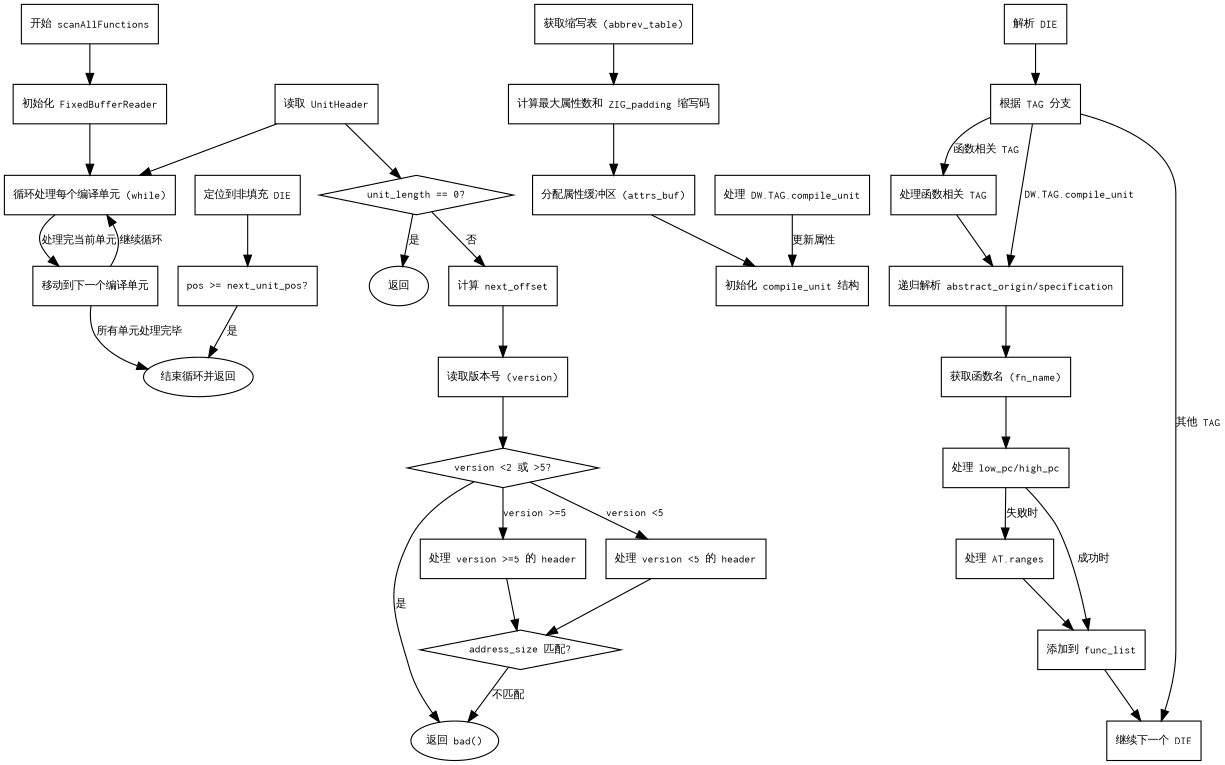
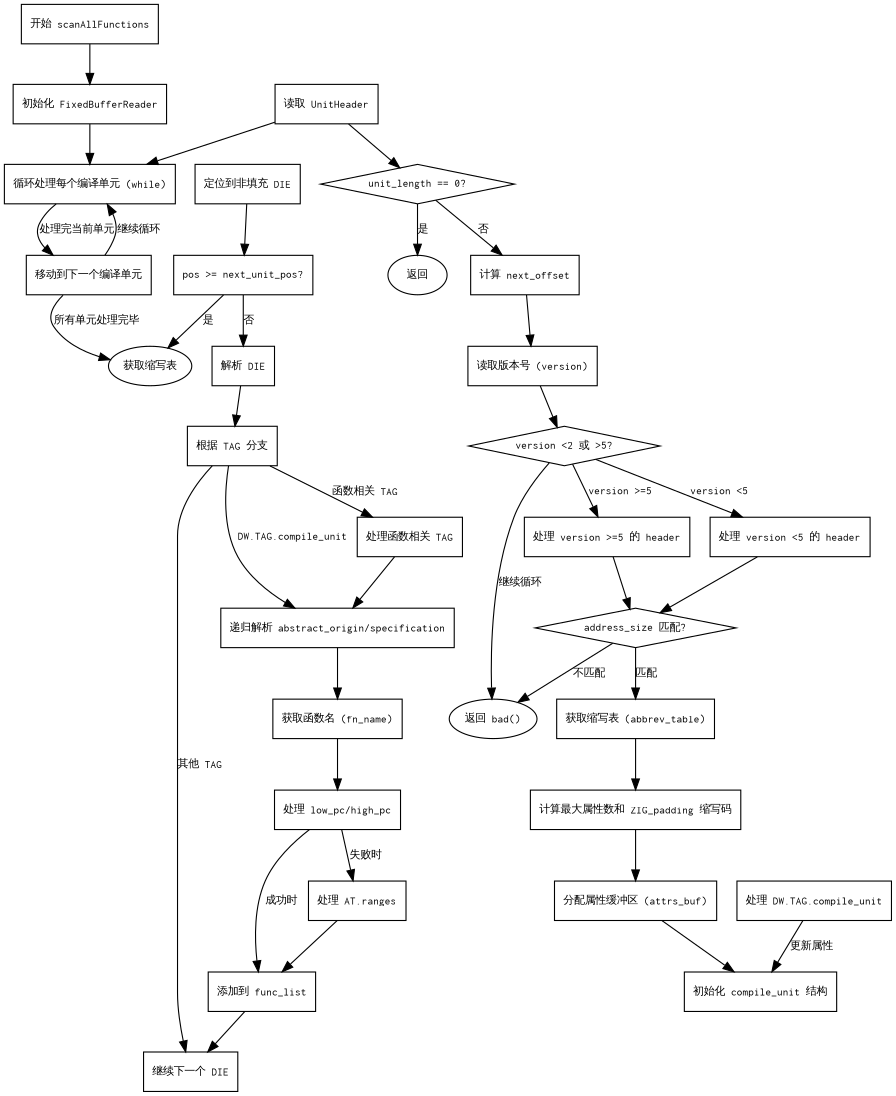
edge "pos >= next_unit_pos?" -> "解析 DIE": added, label "否"
node "结束循环并返回": label "结束循环并返回" -> "获取缩写表"
edge "version <2 或 >5?" -> "返回 bad()": label "是" -> "继续循环"
edge "address_size 匹配?" -> "获取缩写表 (abbrev_table)": added, label "匹配"
